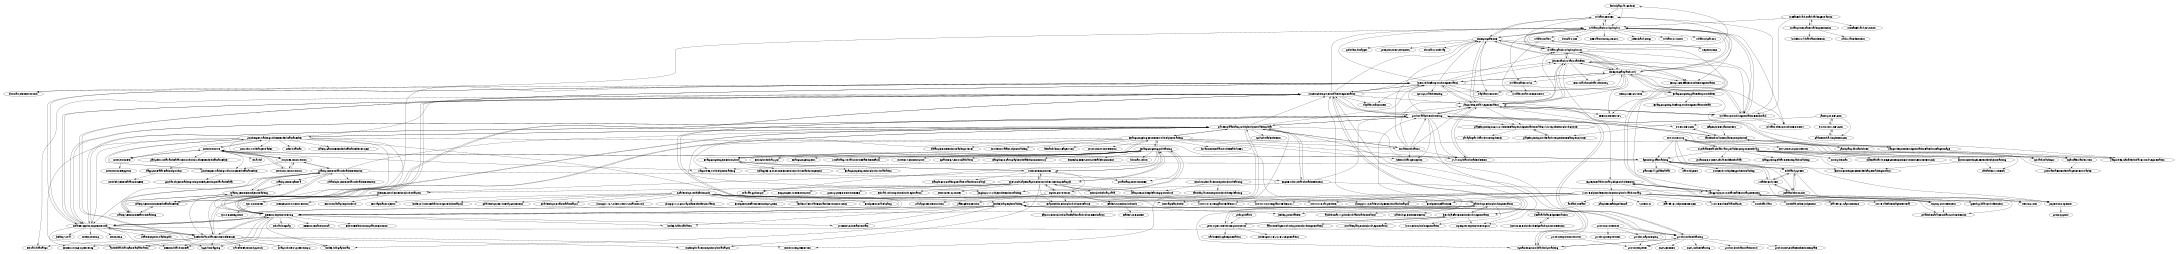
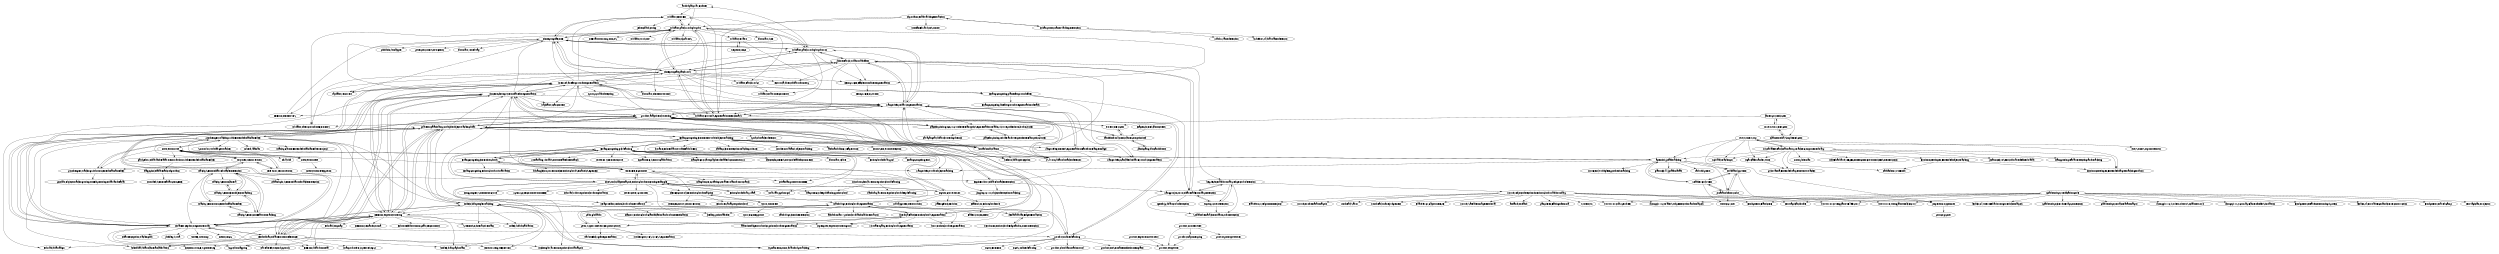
node "YuePanEdward/RoadMarkingExtraction": label "YuePanEdward/RoadMarkingExtraction" -> "Algorithm/RoadMarkingExtraction"
edge "url-kaist/patchwork-plusplus" -> "jedeschaud/ct_icp": now "url-kaist/TRAVEL" -> "jedeschaud/ct_icp"
edge "LimHyungTae/NLP" -> "PRBonn/LiDAR-MOS": reversed
